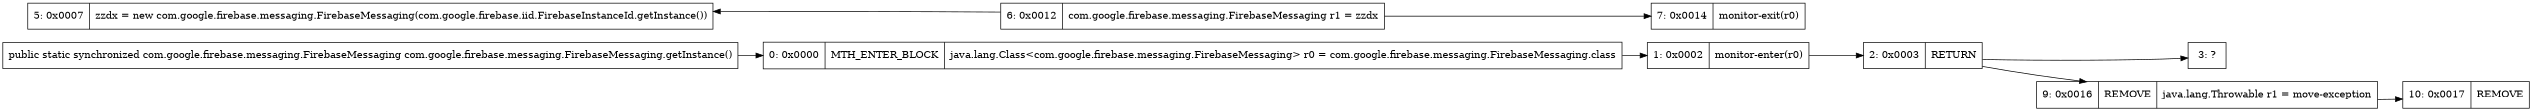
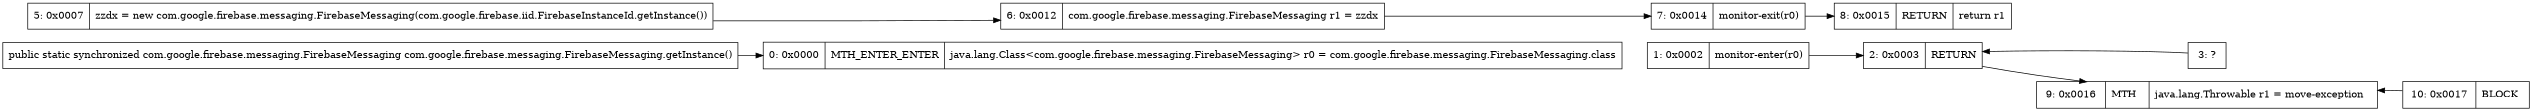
edge "6: 0x0012" -> "5: 0x0007": reversed
node "8: 0x0015": added
node "0: 0x0000": text "MTH_ENTER_BLOCK" -> "MTH_ENTER_ENTER"
edge "0: 0x0000" -> "1: 0x0002": removed
edge "2: 0x0003" -> "3: ?": reversed
node "9: 0x0016": text "REMOVE" -> "MTH"
node "10: 0x0017": text "REMOVE" -> "BLOCK"
edge "9: 0x0016" -> "10: 0x0017": reversed
